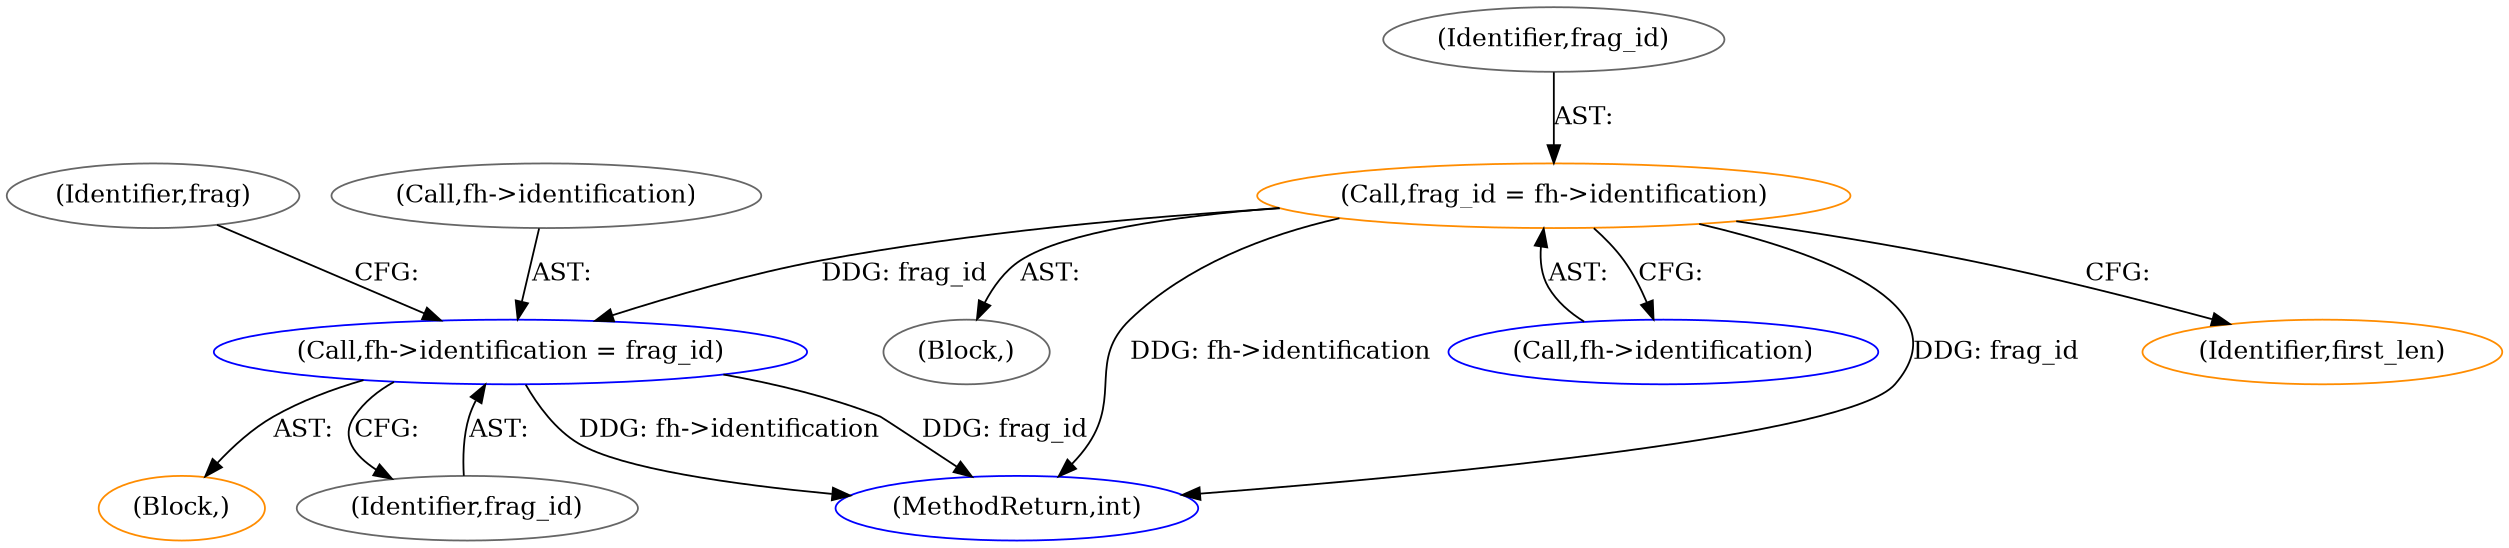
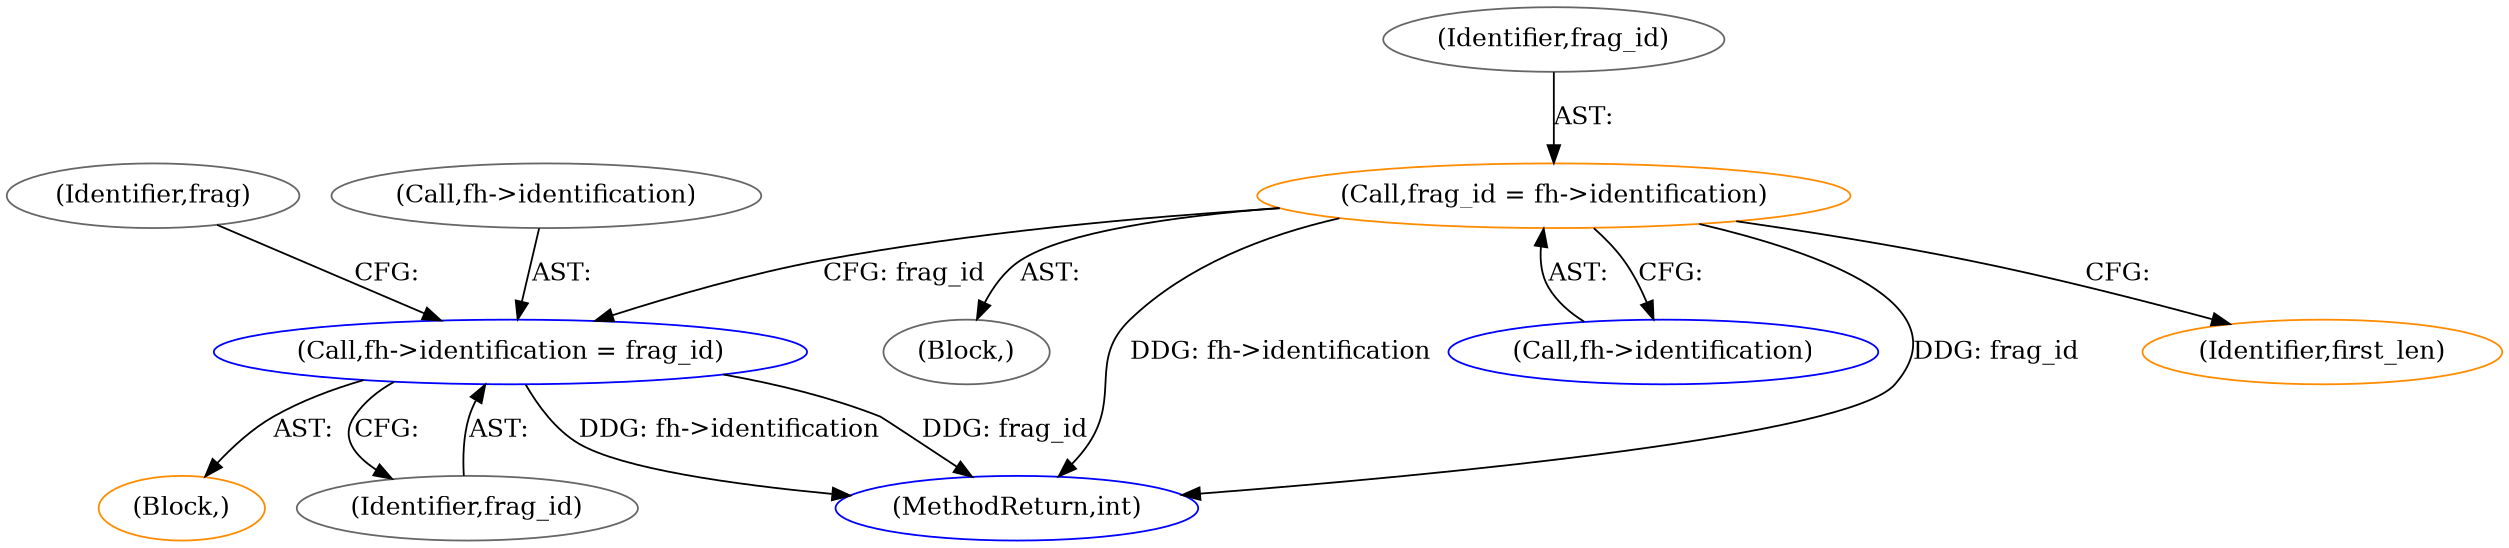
edge "(Call,frag_id = fh->identification)" -> "(Call,fh->identification = frag_id)": label "DDG: frag_id" -> "CFG: frag_id"
